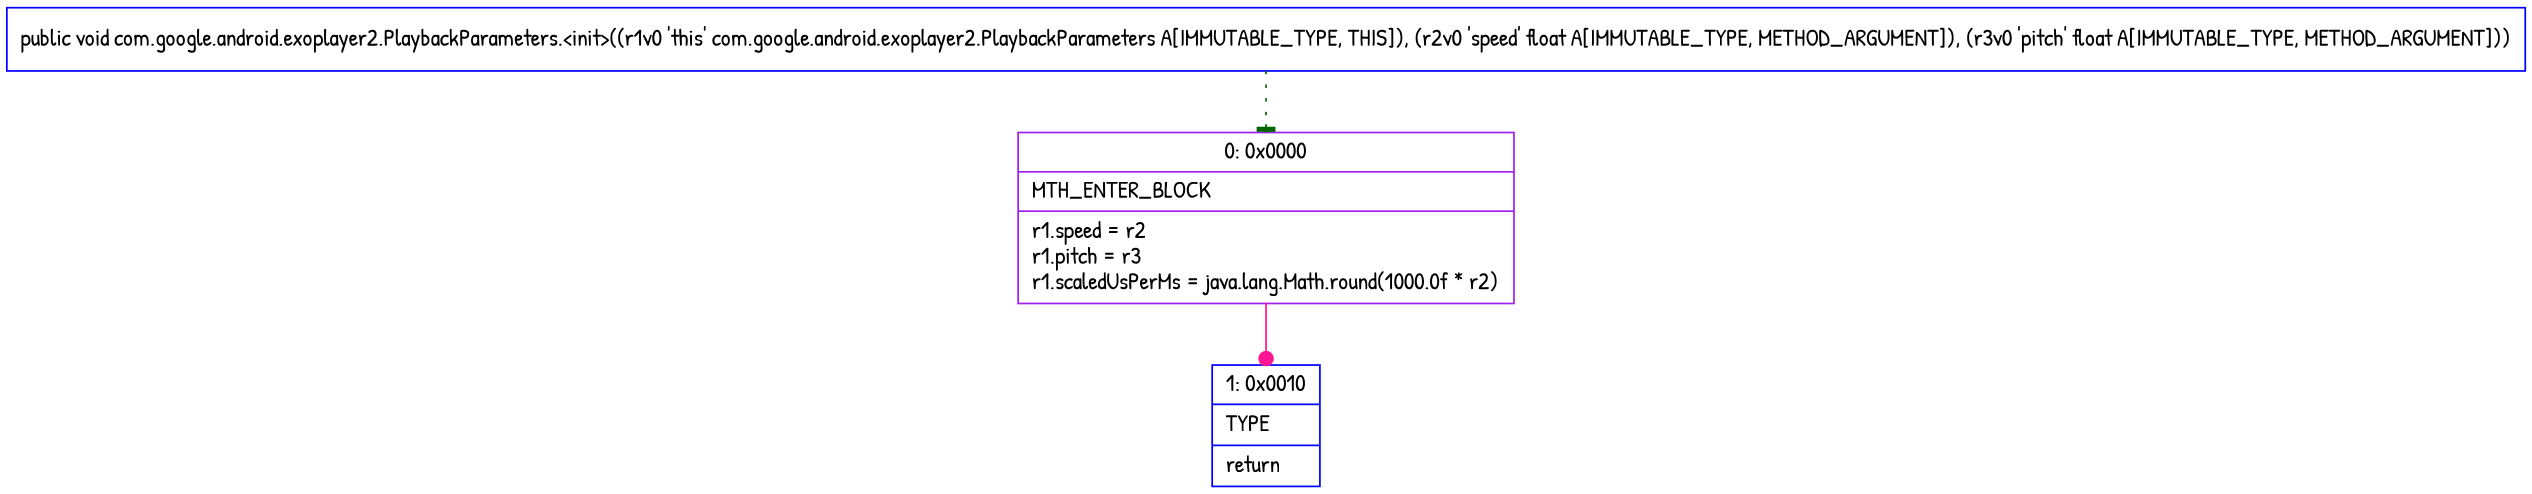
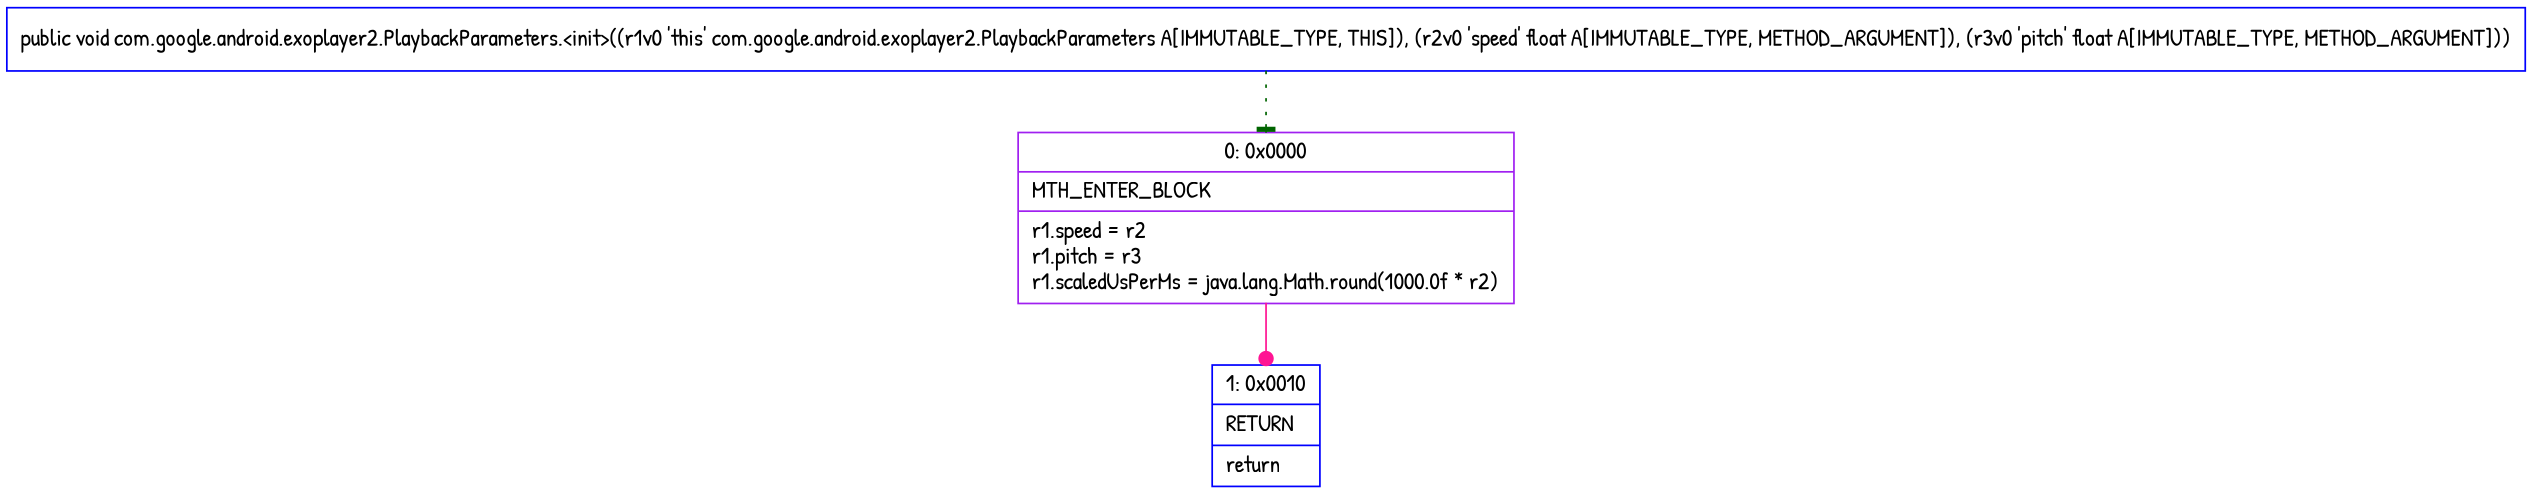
node "1: 0x0010": text "TYPE" -> "RETURN"
